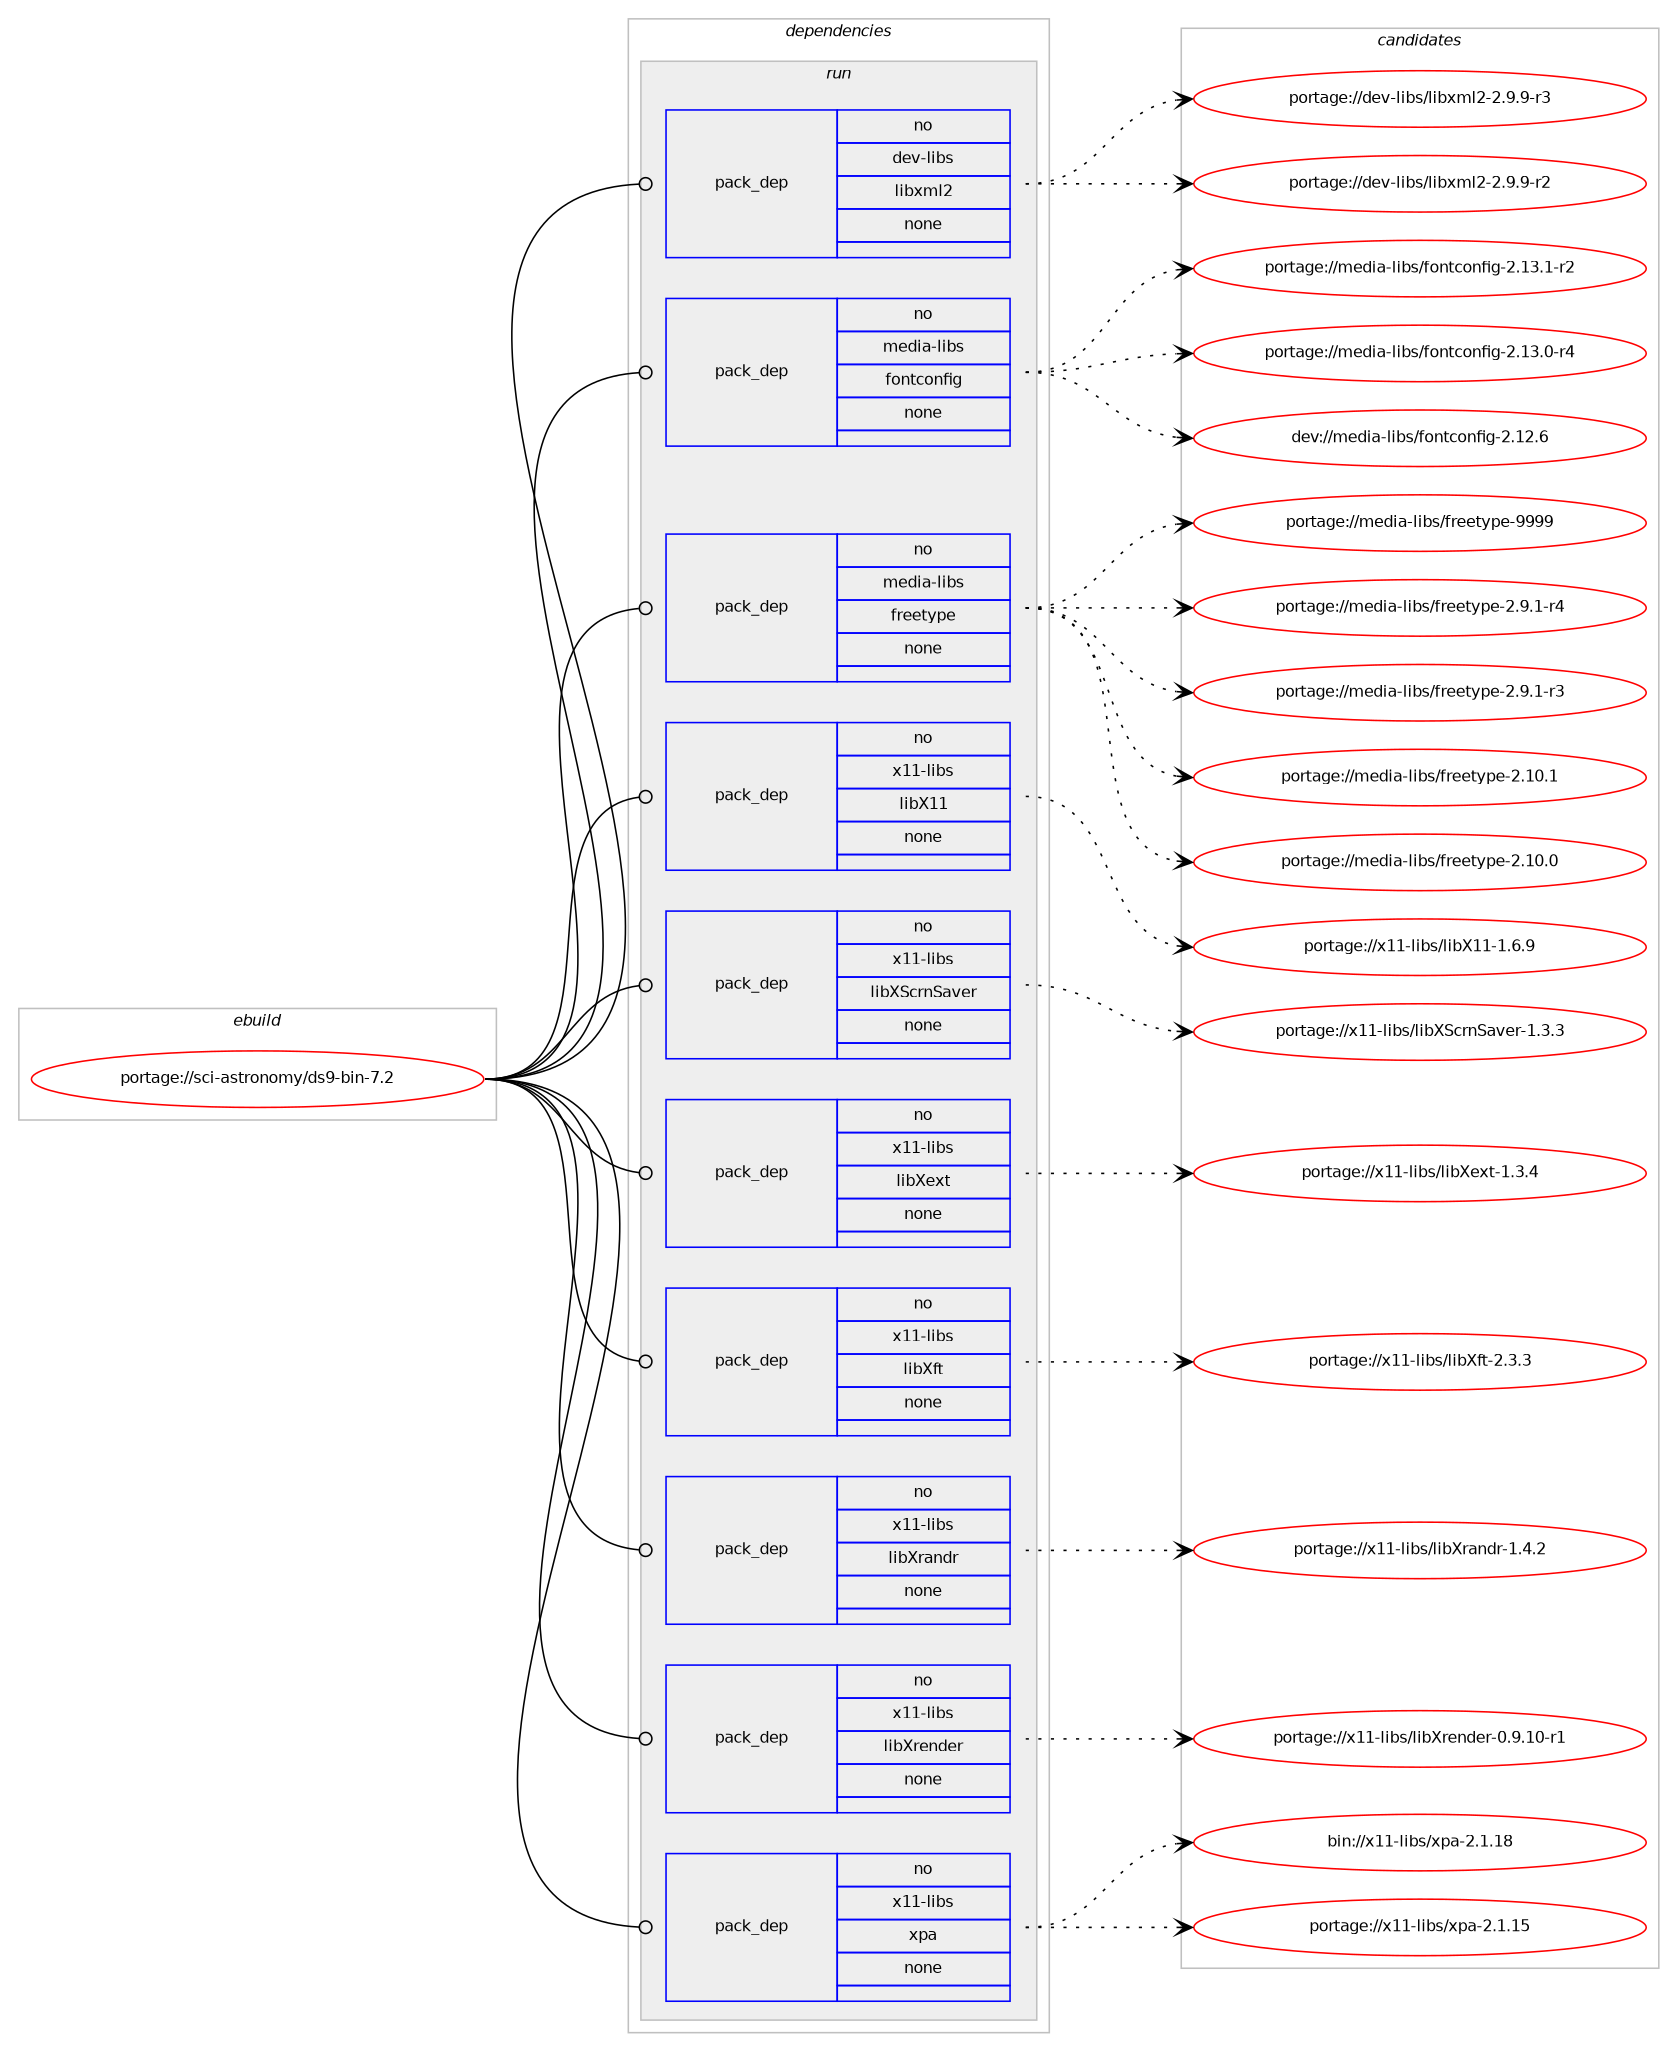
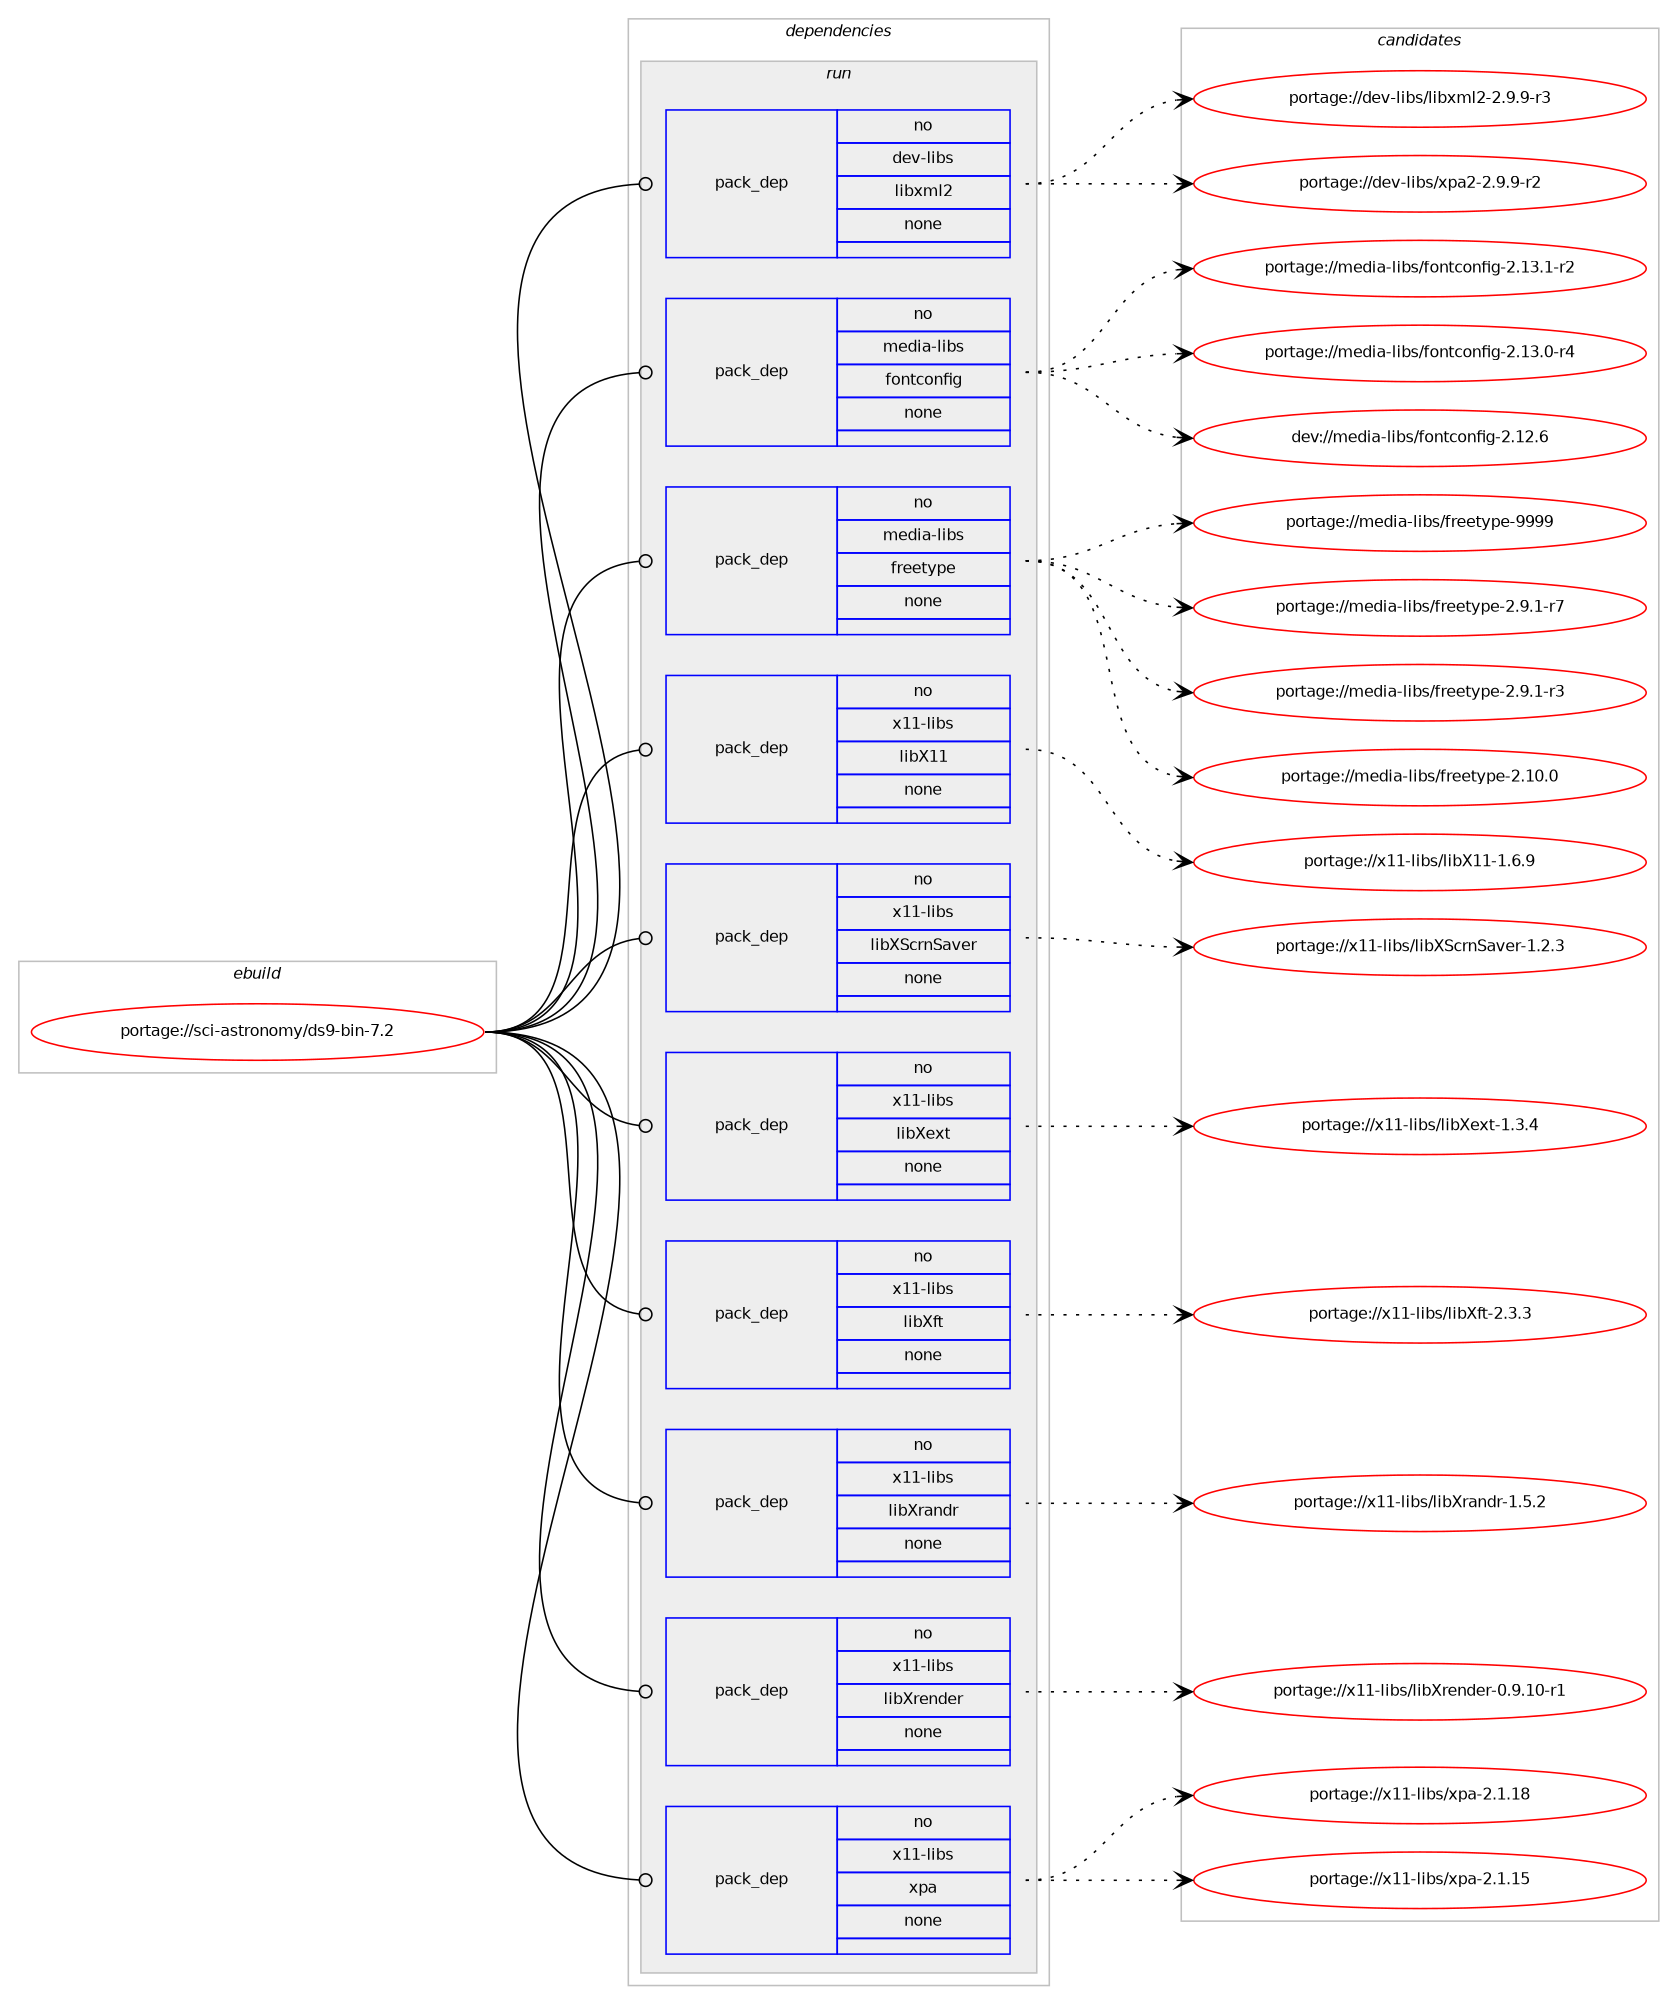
node "portage://dev-libs/libxml2-2.9.9-r2": label "portage://dev-libs/libxml2-2.9.9-r2" -> "portage://dev-libs/xpa2-2.9.9-r2"
node "portage://media-libs/freetype-2.9.1-r4": label "portage://media-libs/freetype-2.9.1-r4" -> "portage://media-libs/freetype-2.9.1-r7"
node "portage://media-libs/freetype-2.10.1": removed
node "portage://x11-libs/libXScrnSaver-1.3.3": label "portage://x11-libs/libXScrnSaver-1.3.3" -> "portage://x11-libs/libXScrnSaver-1.2.3"
node "portage://x11-libs/libXrandr-1.4.2": label "portage://x11-libs/libXrandr-1.4.2" -> "portage://x11-libs/libXrandr-1.5.2"
node "bin://x11-libs/xpa-2.1.18": label "bin://x11-libs/xpa-2.1.18" -> "portage://x11-libs/xpa-2.1.18"
